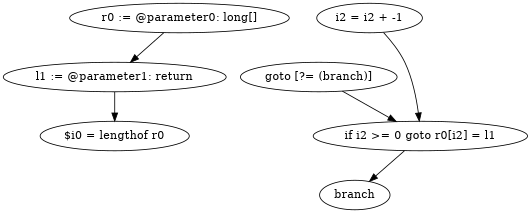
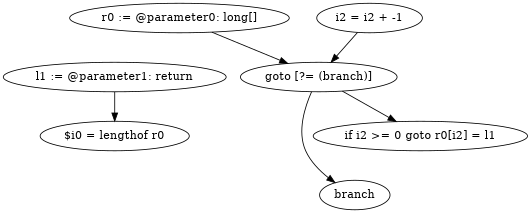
edge "r0 := @parameter0: long[]" -> "l1 := @parameter1: return": now "r0 := @parameter0: long[]" -> "goto [?= (branch)]"
edge "i2 = i2 + -1" -> "if i2 >= 0 goto r0[i2] = l1": now "i2 = i2 + -1" -> "goto [?= (branch)]"
edge "if i2 >= 0 goto r0[i2] = l1" -> "branch": now "goto [?= (branch)]" -> "branch"
